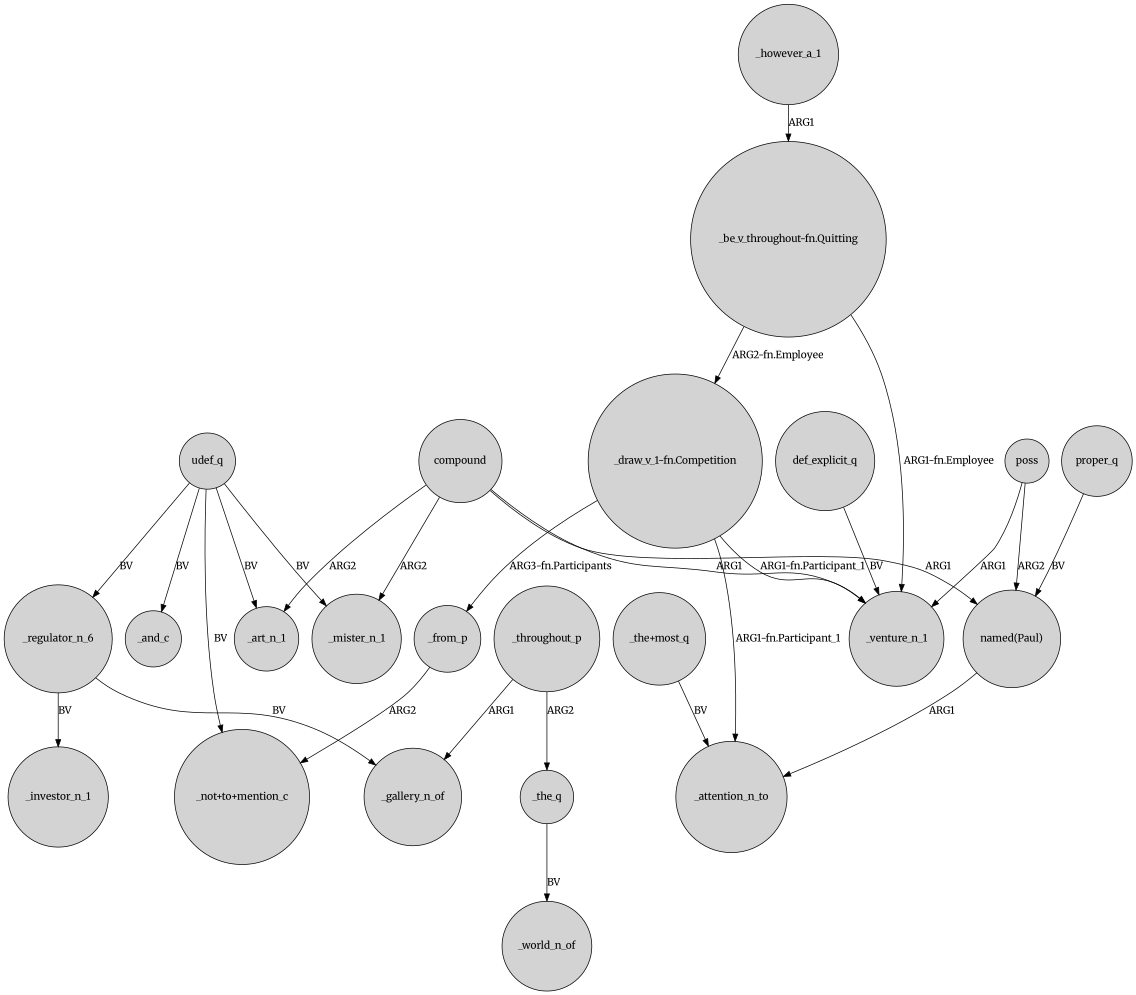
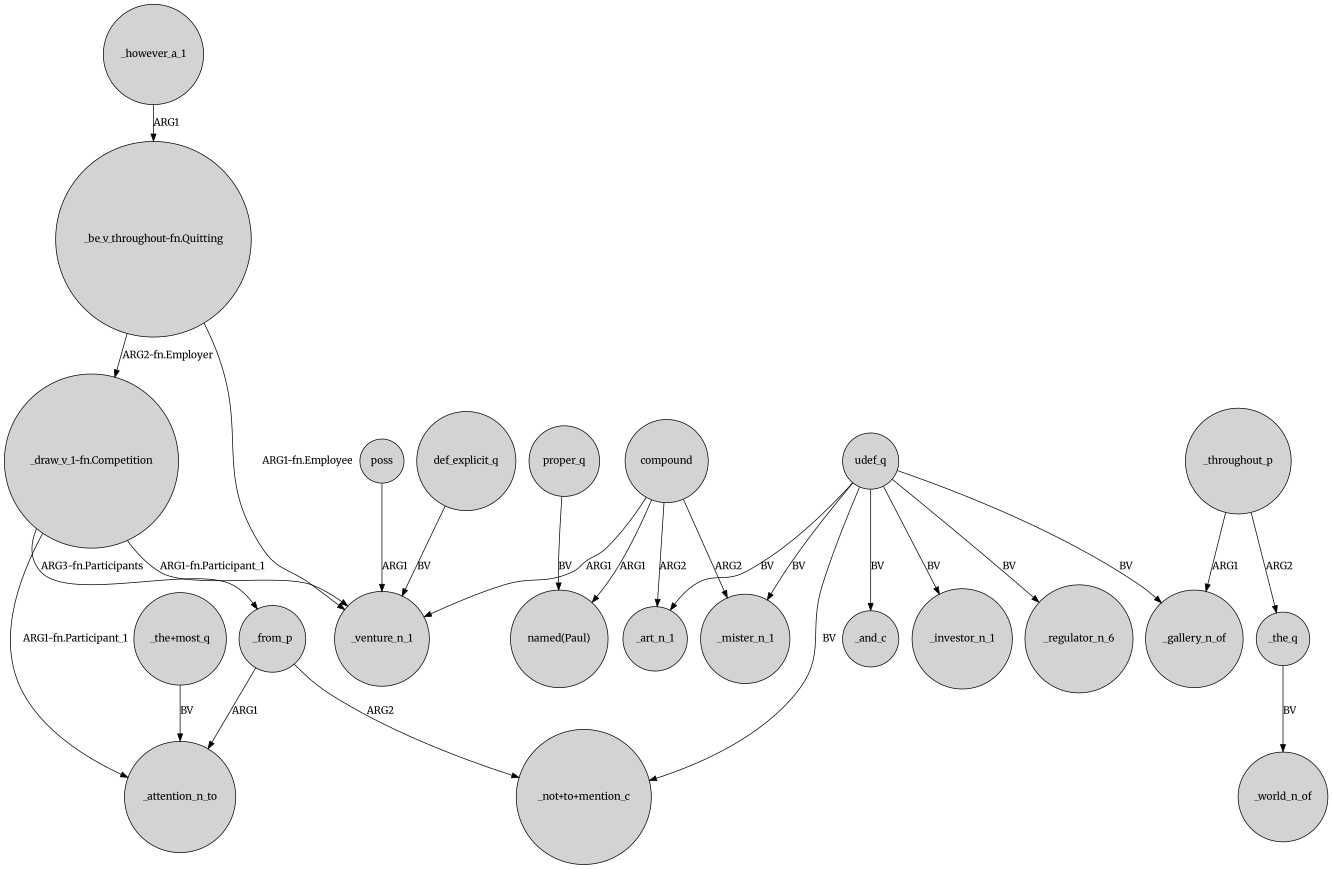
edge "_be_v_throughout-fn.Quitting" -> "_draw_v_1-fn.Competition": label "ARG2-fn.Employee" -> "ARG2-fn.Employer"
edge "poss" -> "named(Paul)": removed, label "ARG2"
edge "_regulator_n_6" -> "_gallery_n_of": now "udef_q" -> "_gallery_n_of"
edge "_regulator_n_6" -> "_investor_n_1": now "udef_q" -> "_investor_n_1"
edge "named(Paul)" -> "_attention_n_to": now "_from_p" -> "_attention_n_to"
